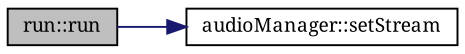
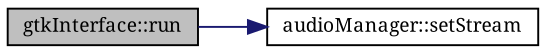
node "run::run": label "run::run" -> "gtkInterface::run"
